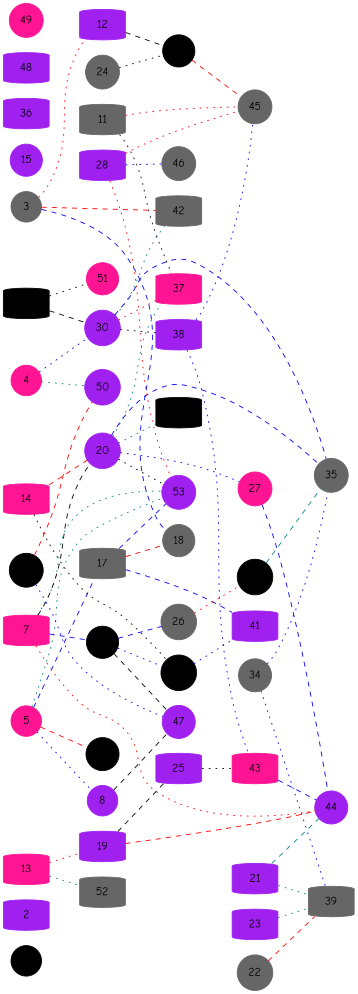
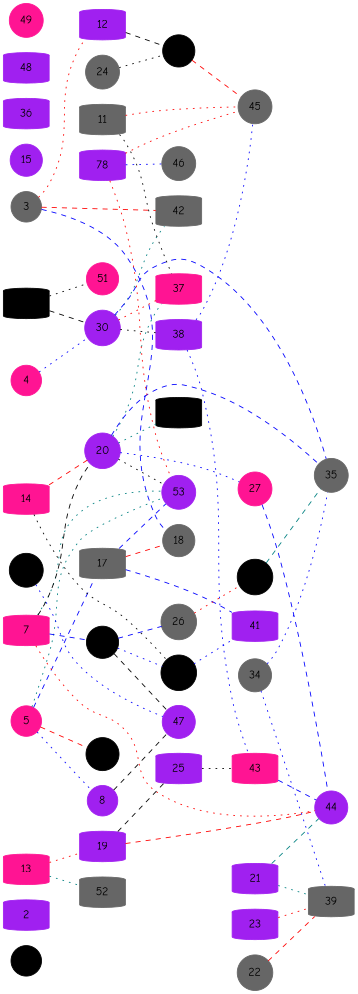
node "28": label "28" -> "78"
node "50": removed
edge "39" -- "23": color teal -> red
